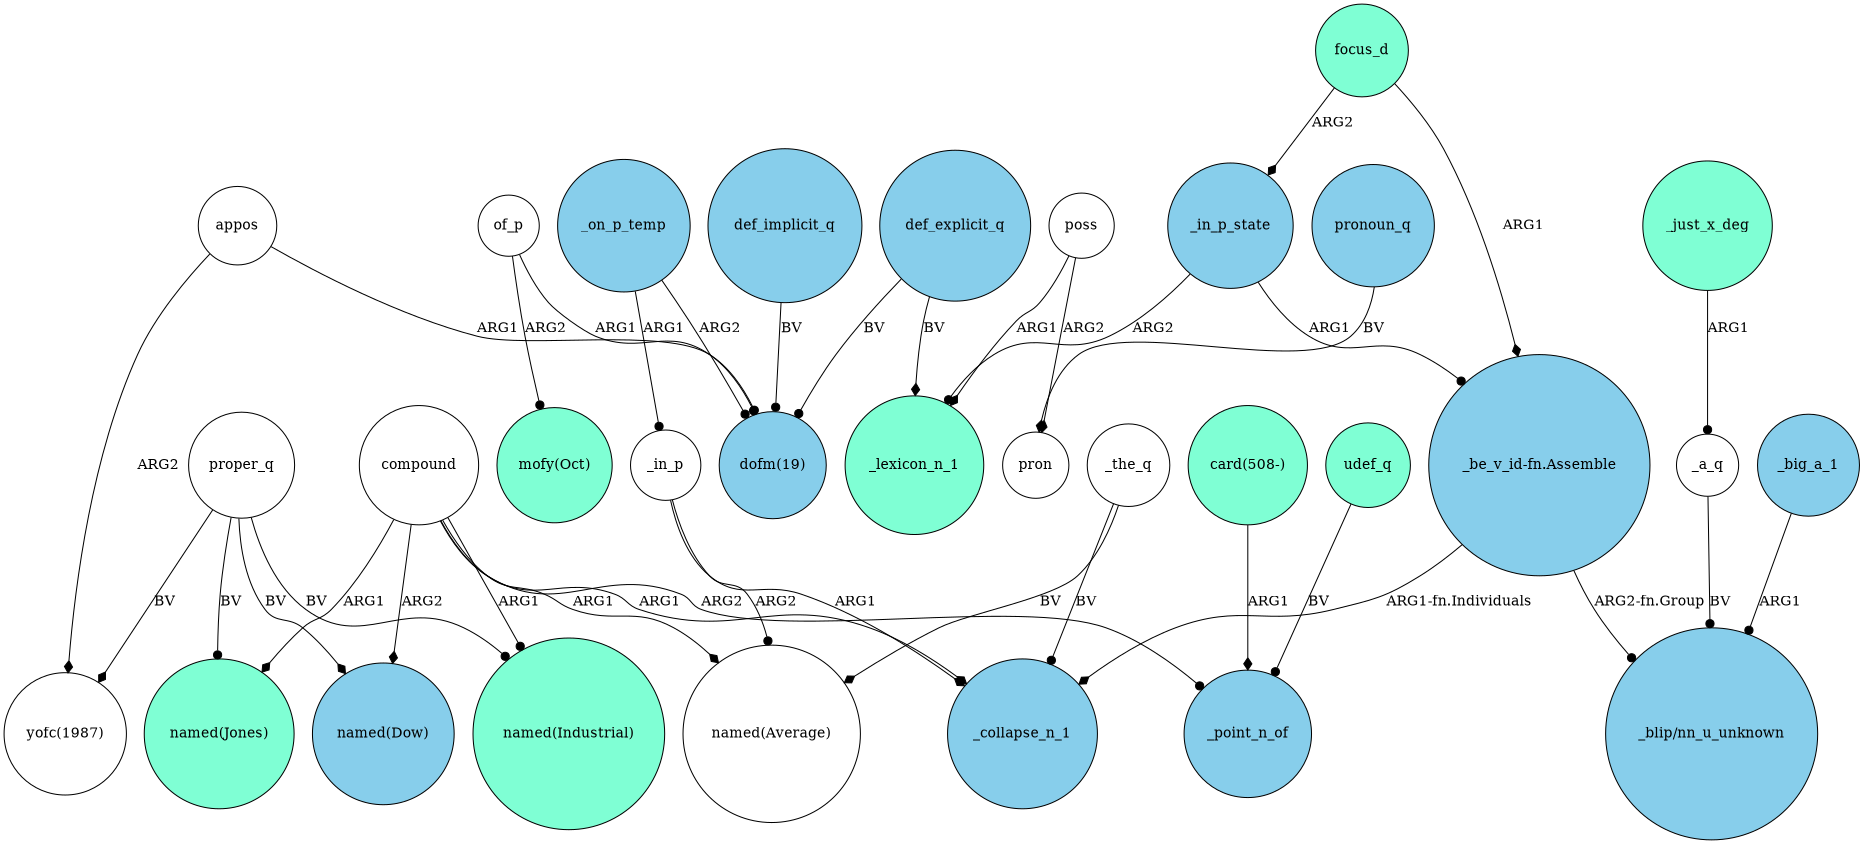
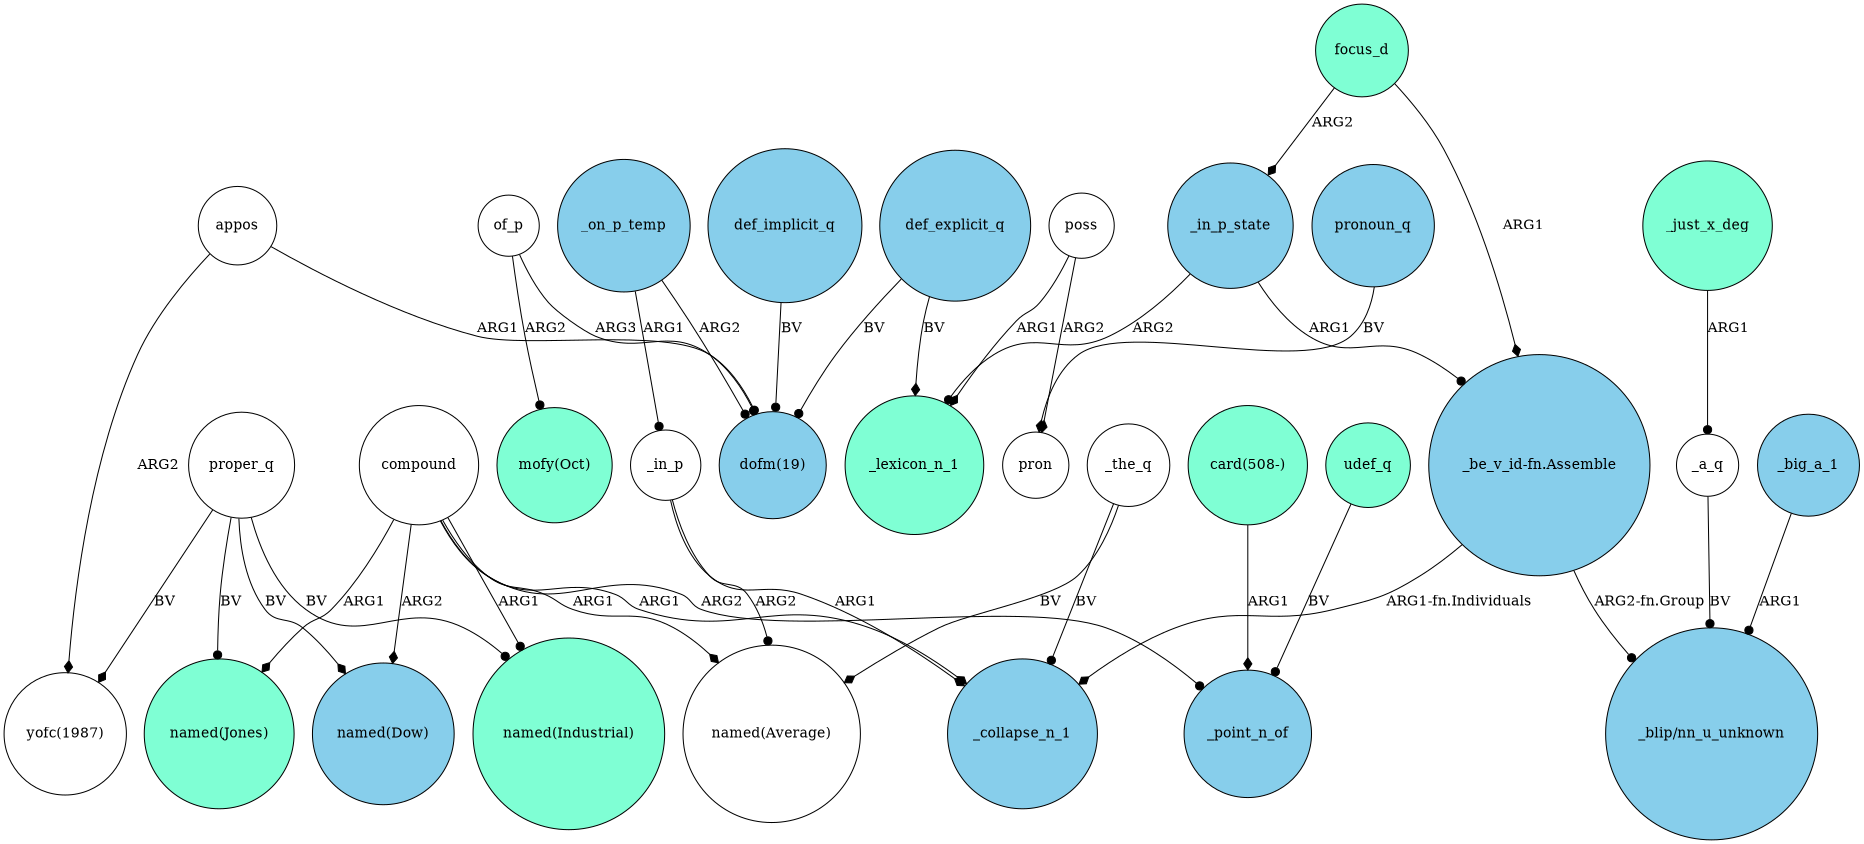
edge "of_p" -> "dofm(19)": label "ARG1" -> "ARG3"
